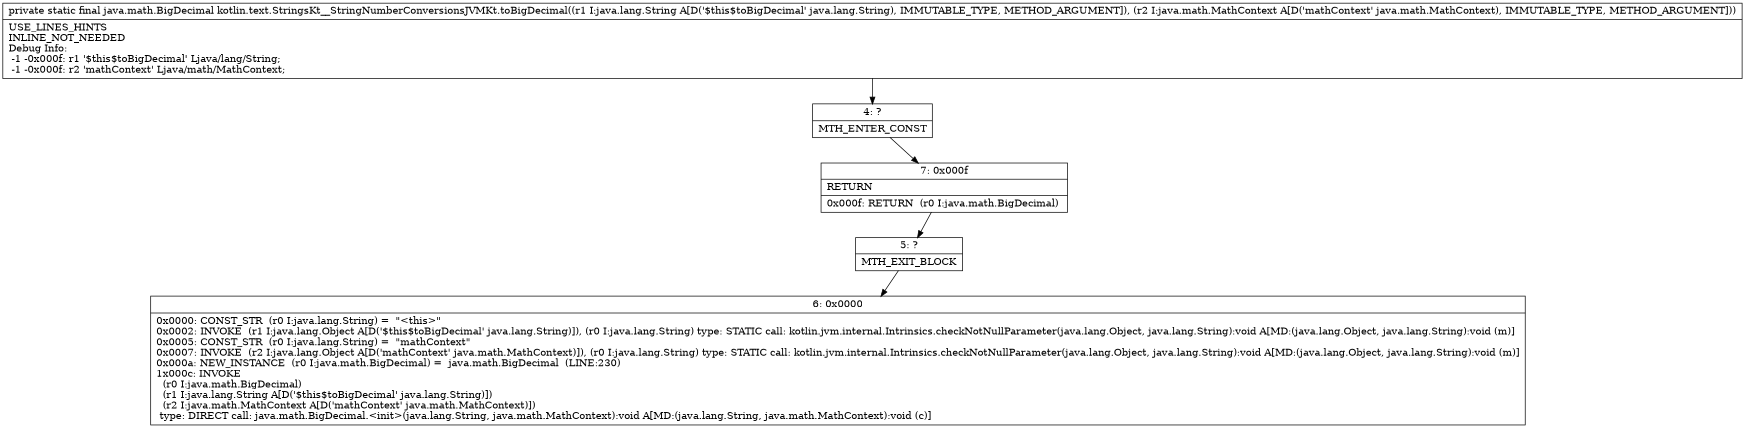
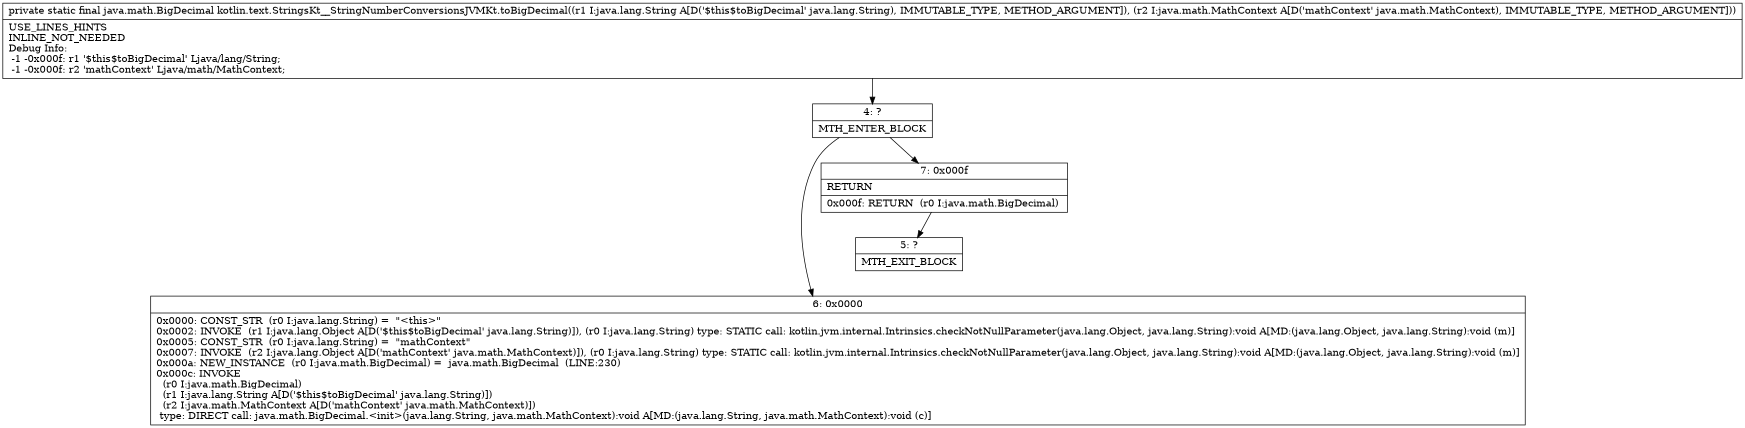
node "4: ?": text "MTH_ENTER_CONST" -> "MTH_ENTER_BLOCK"
edge "5: ?" -> "6: 0x0000": now "4: ?" -> "6: 0x0000"
node "6: 0x0000": text "1x000c: INVOKE" -> "0x000c: INVOKE"
